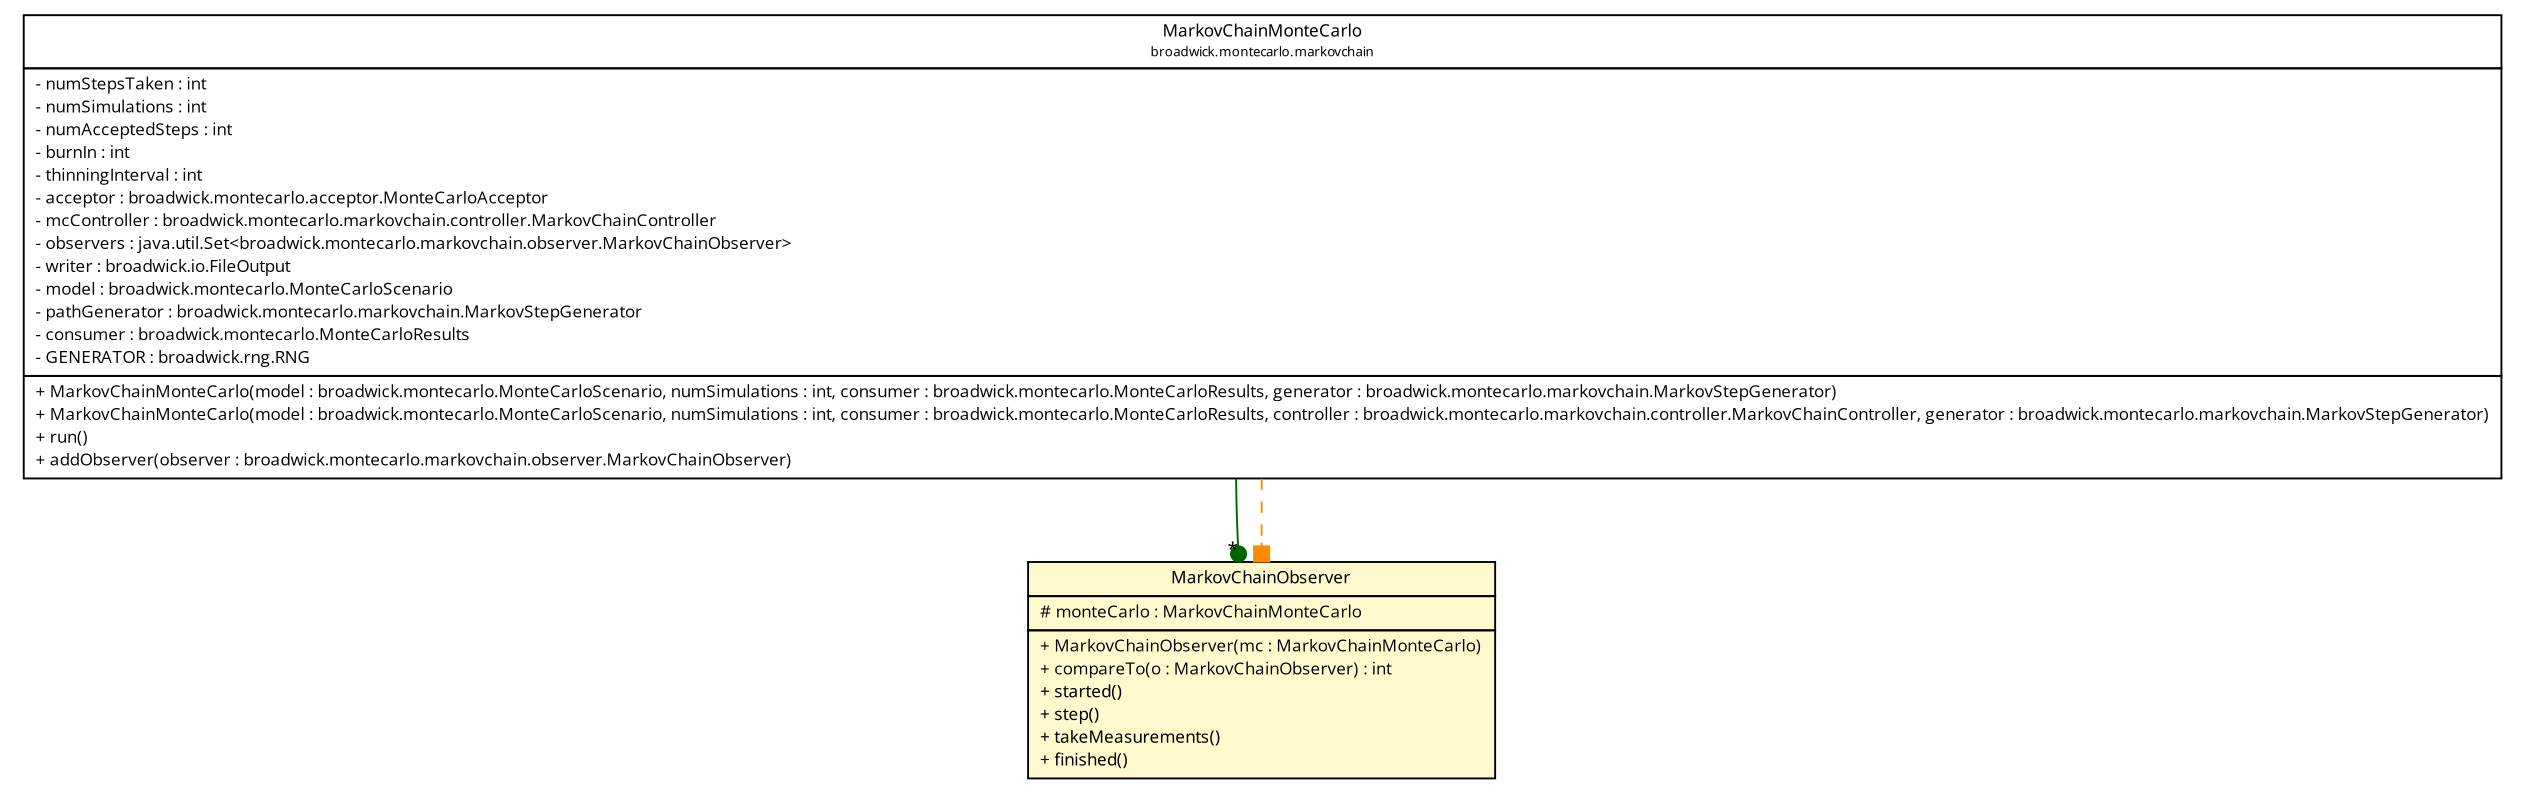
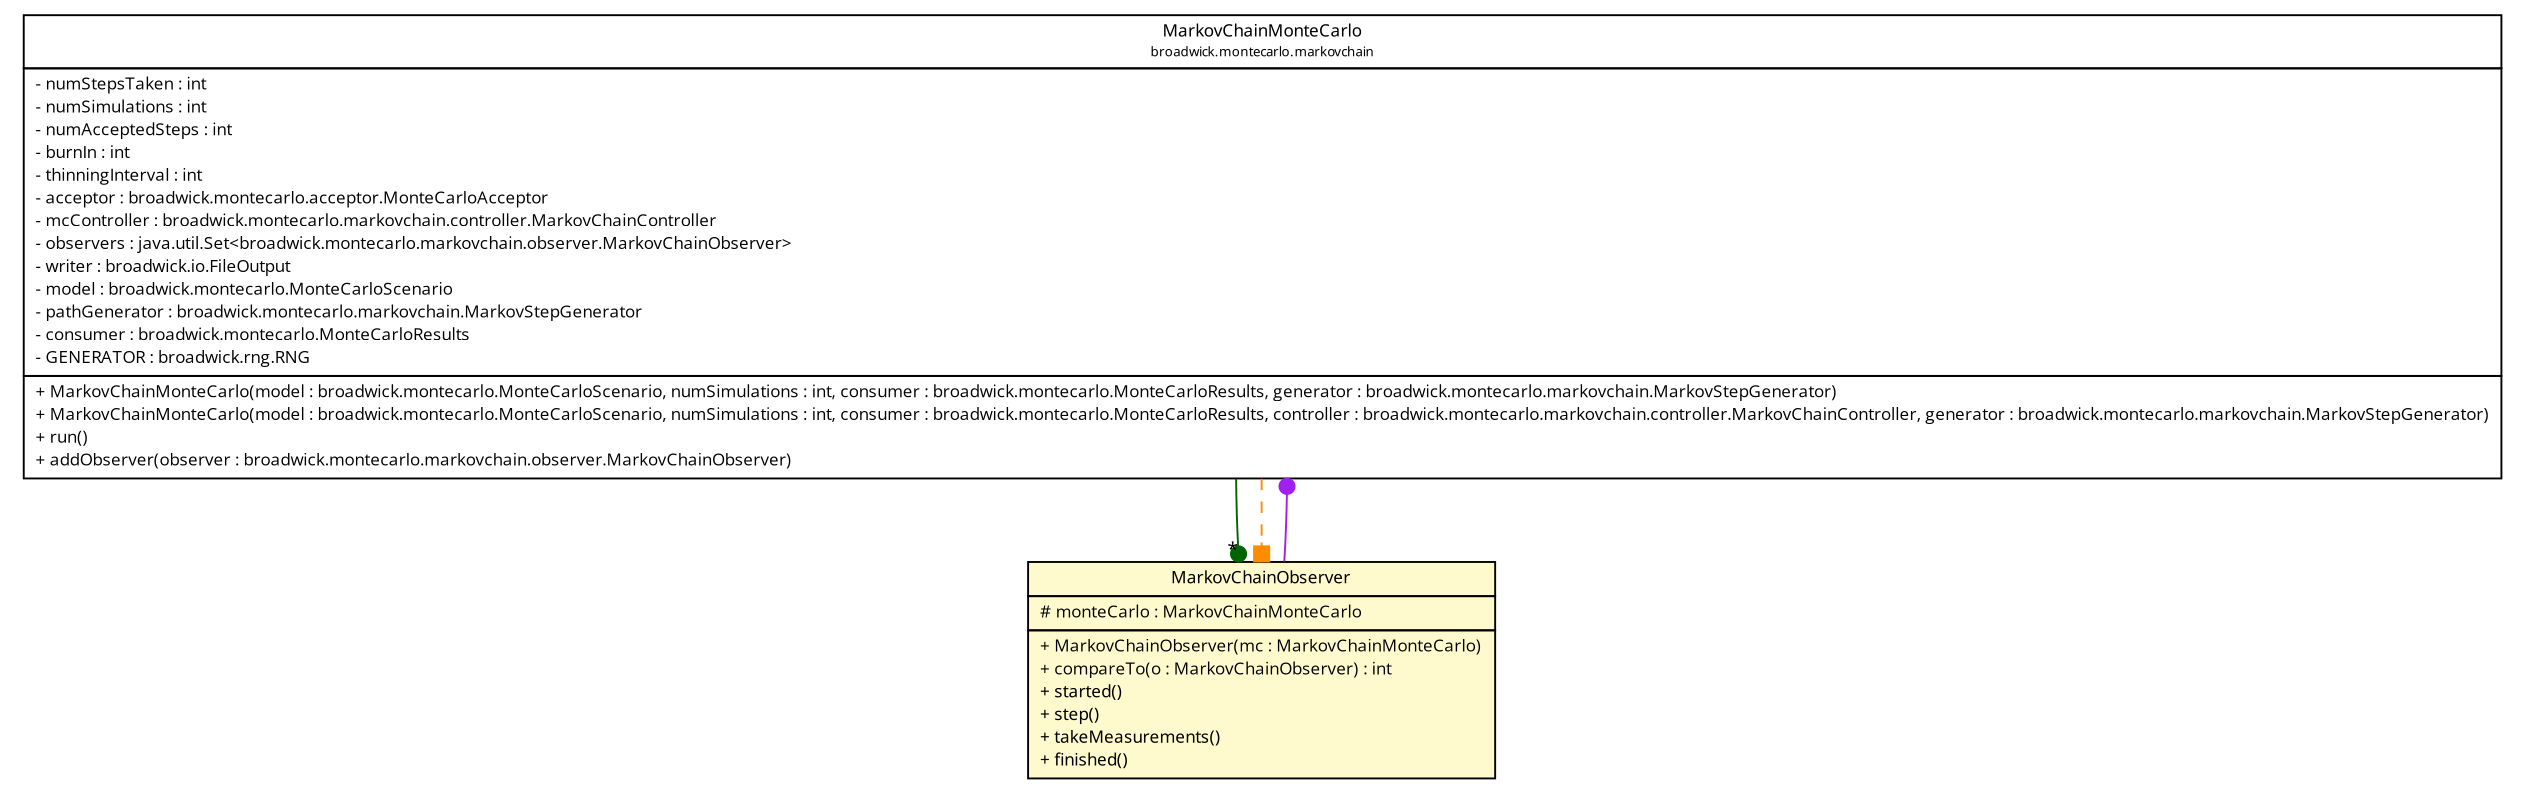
edge "MarkovChainObserver" -> "MarkovChainMonteCarlo": added
